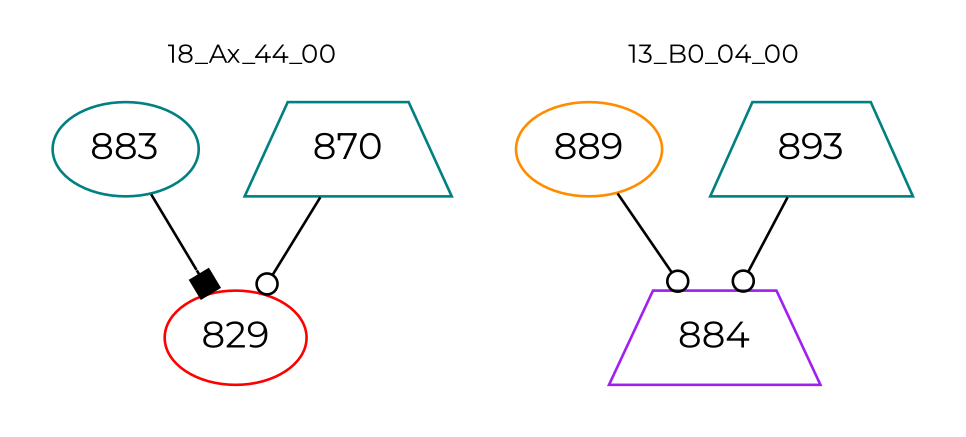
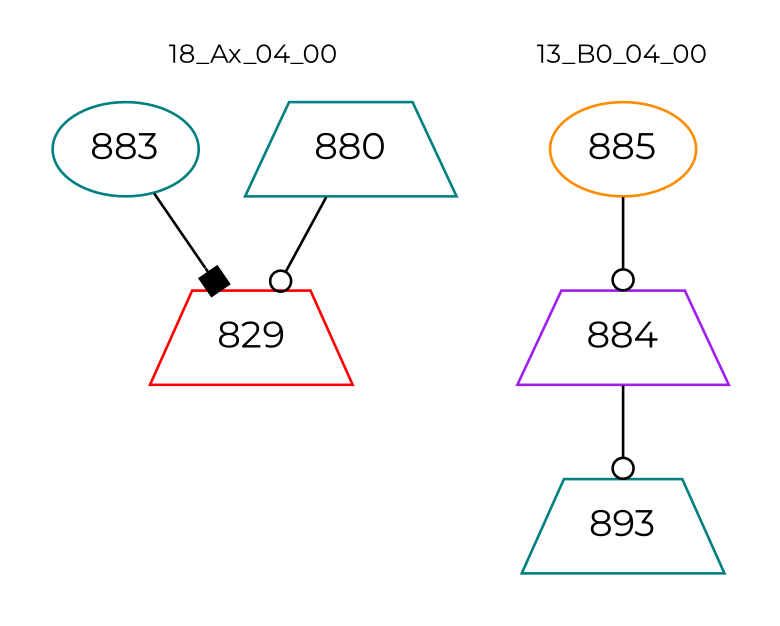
cluster "18_Ax_44_00": label "18_Ax_44_00" -> "18_Ax_04_00"
node "870": label "870" -> "880"
node "889": label "889" -> "885"
edge "893" -> "884": reversed
node "829": shape ellipse -> trapezium
